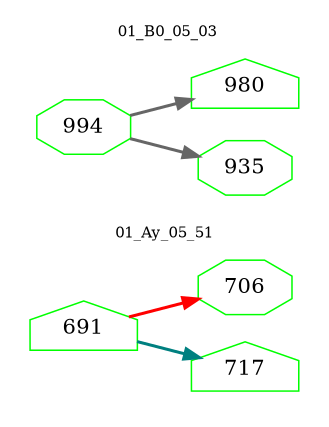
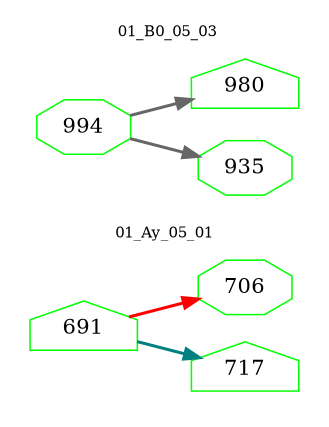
cluster "01_Ay_05_51": label "01_Ay_05_51" -> "01_Ay_05_01"
